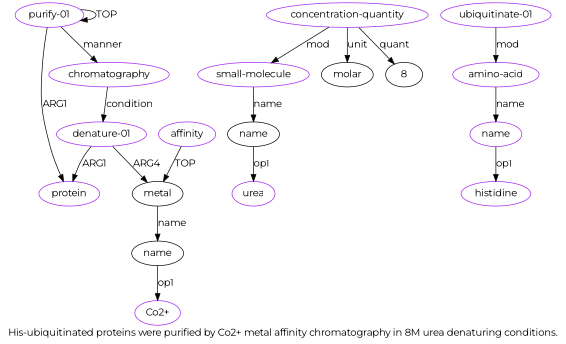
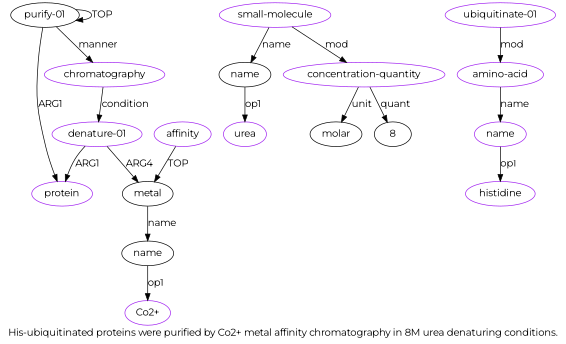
node "purify-01": color purple -> black
edge "concentration-quantity" -> "small-molecule": reversed
